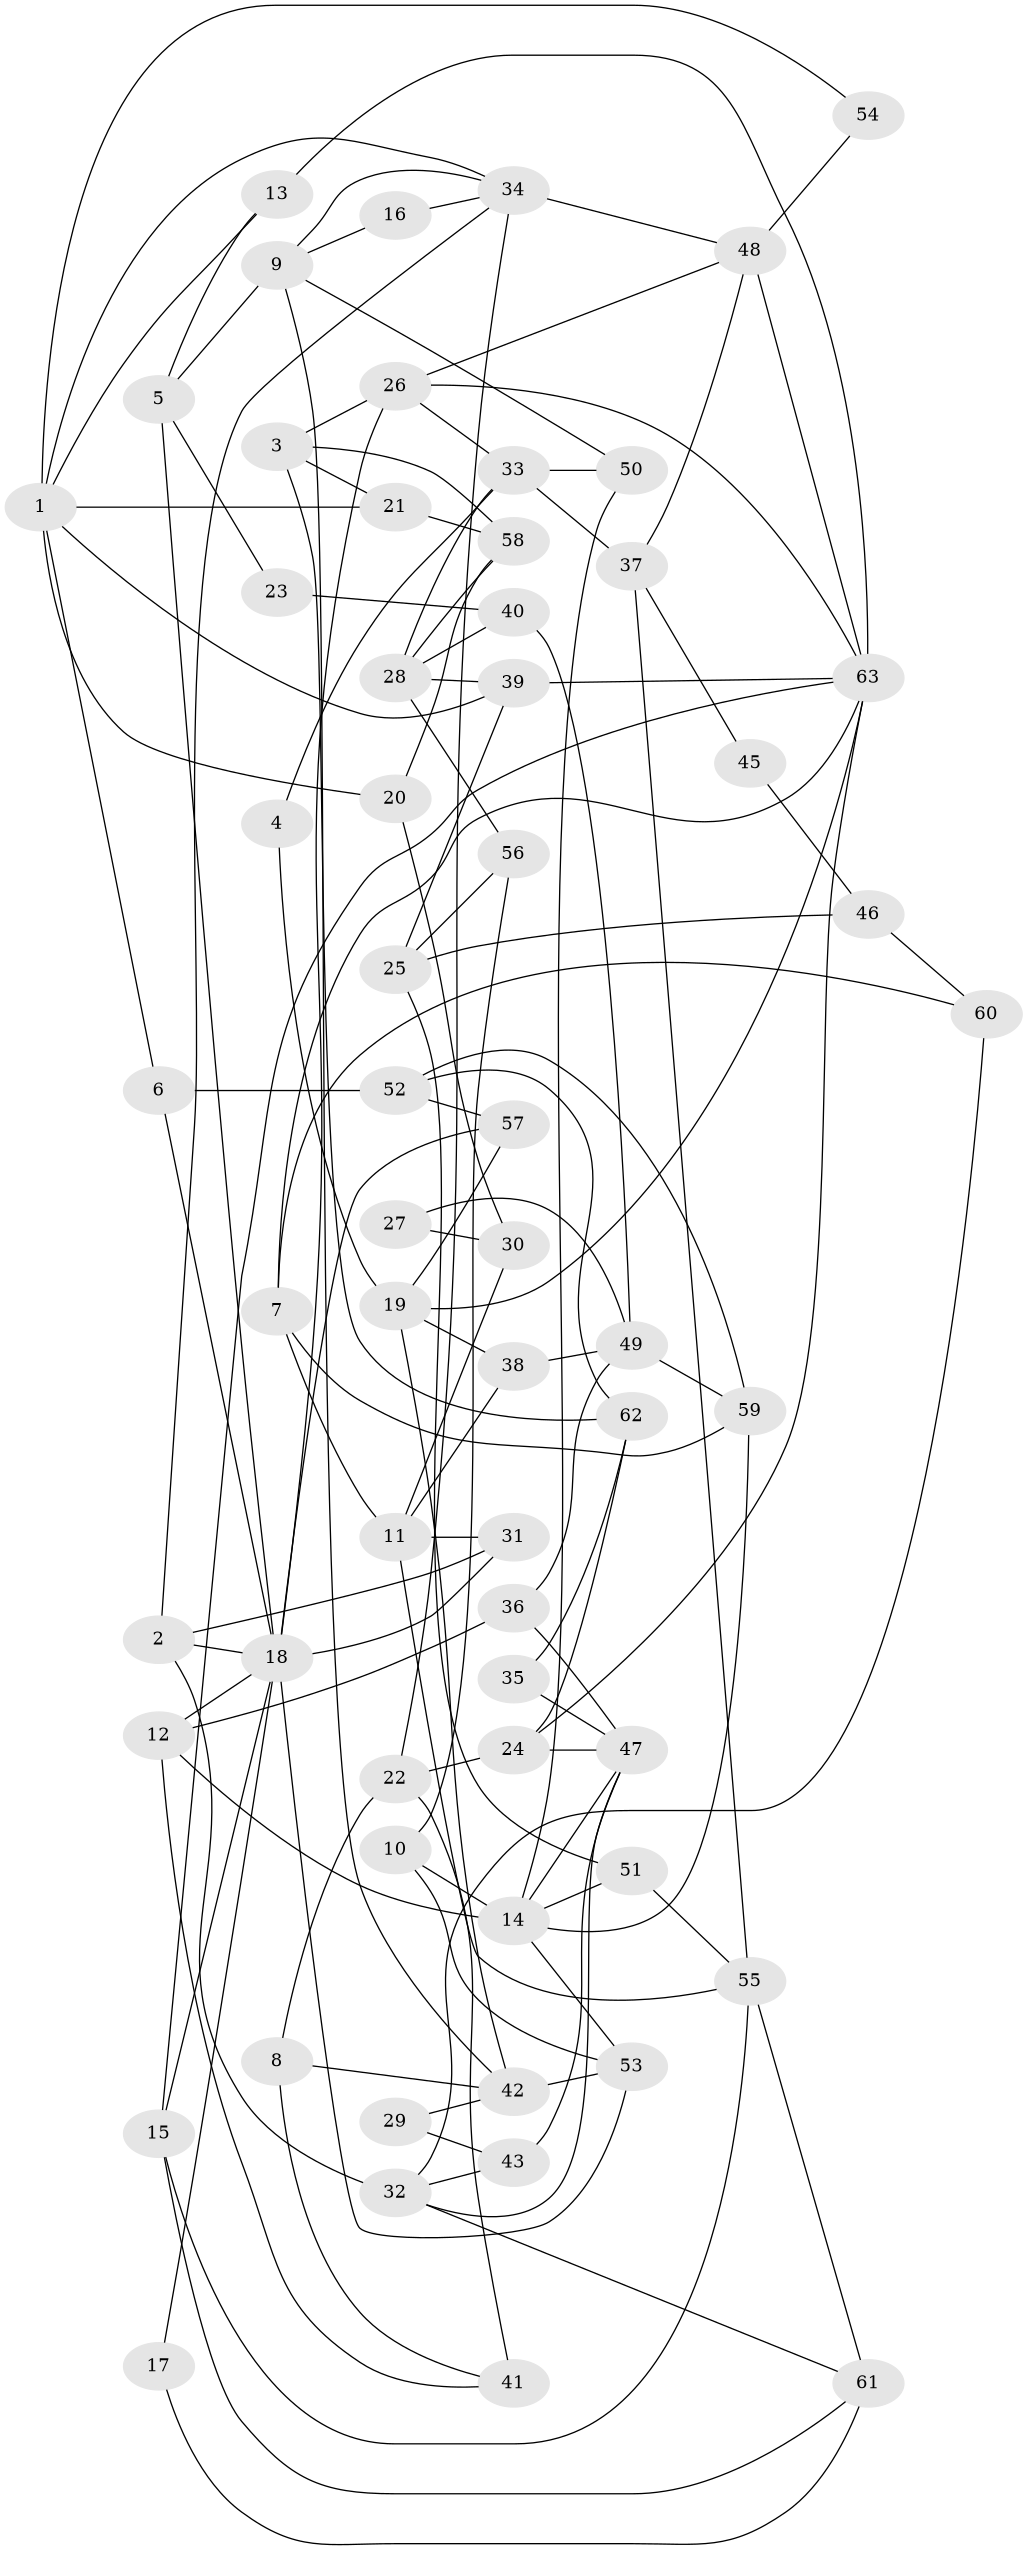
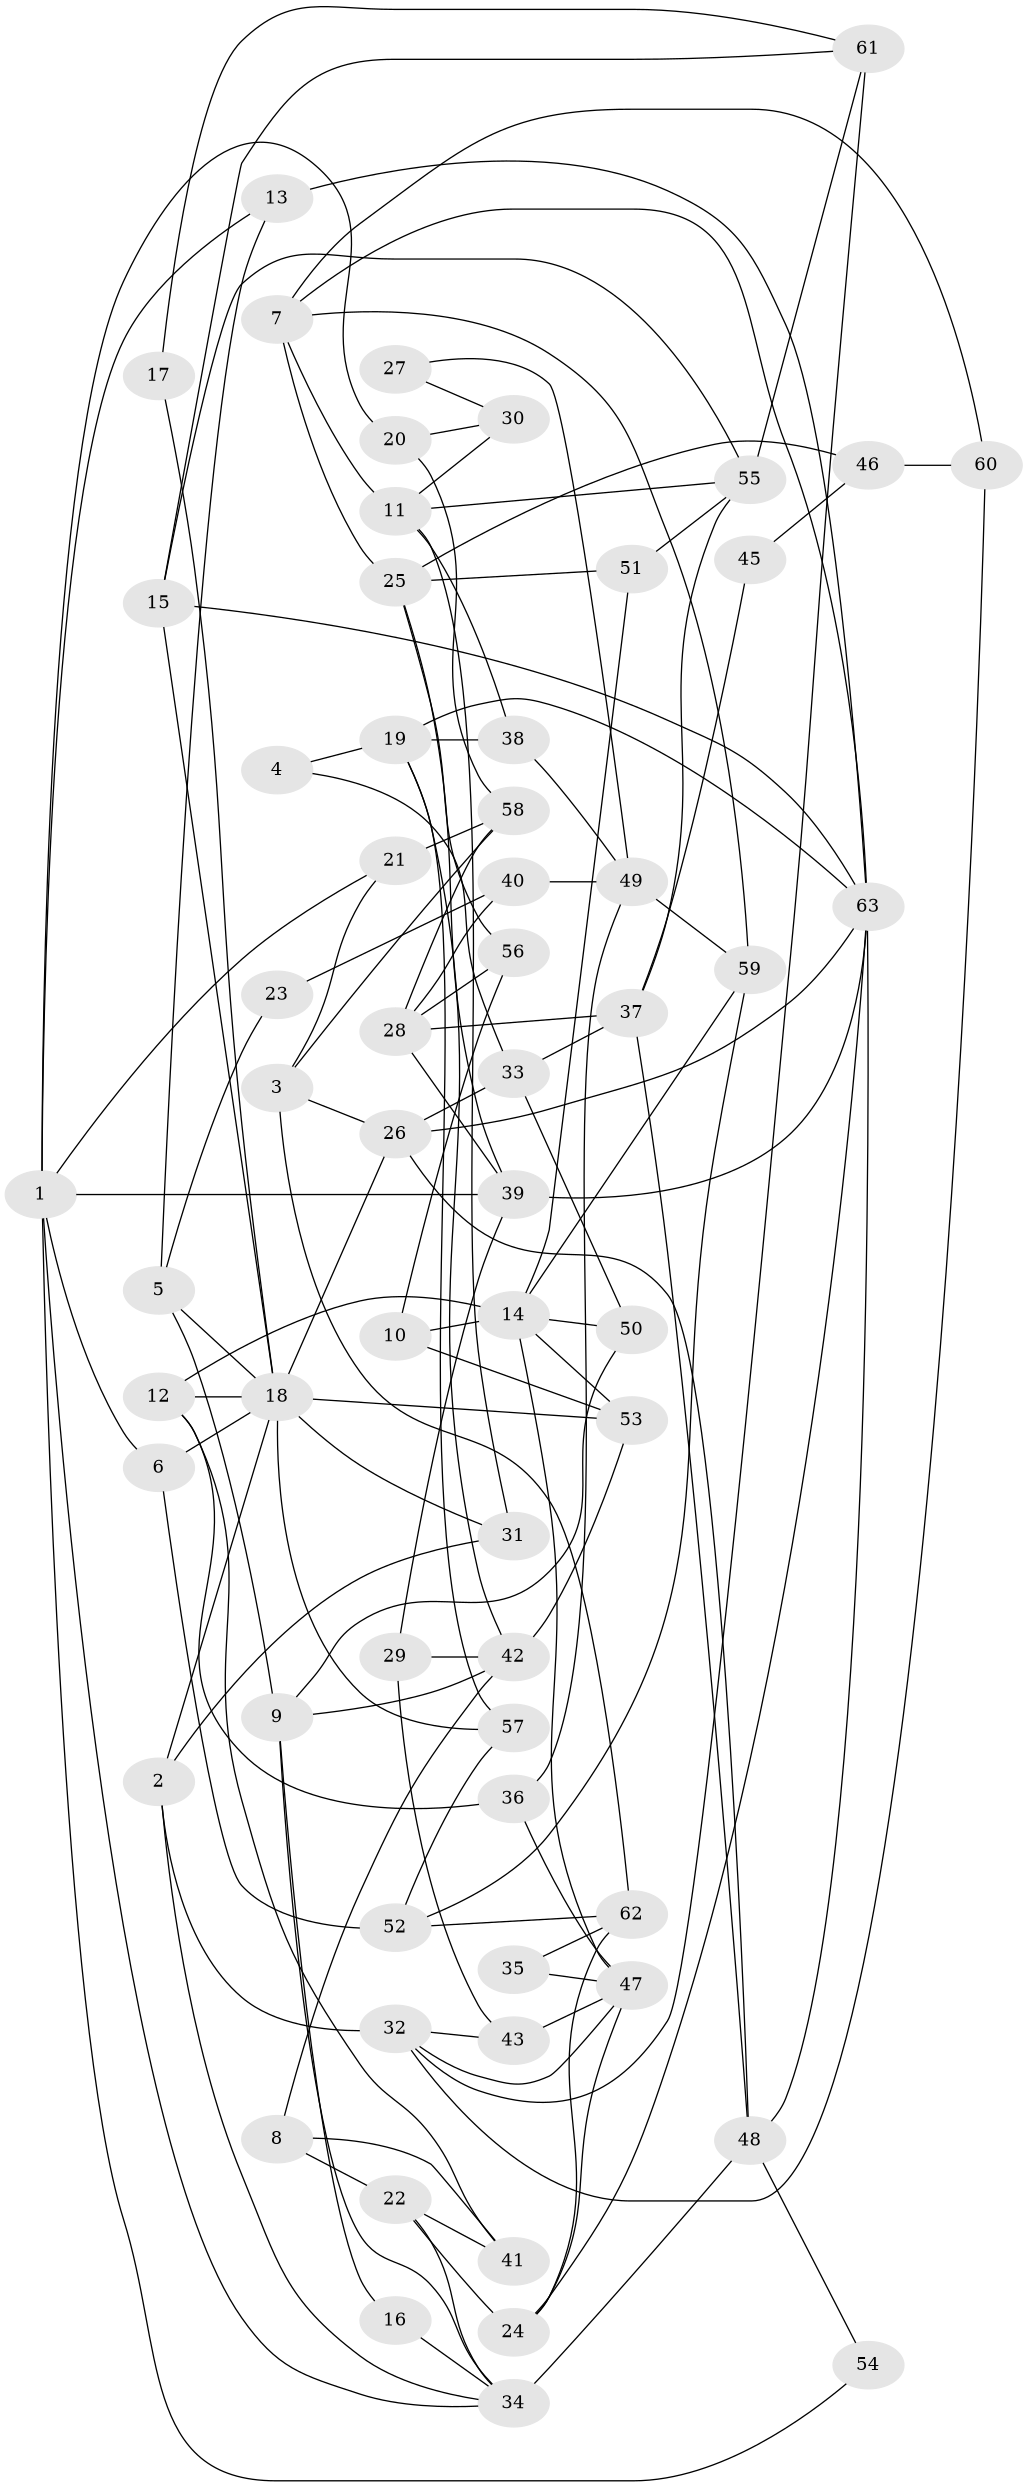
edge "7" -- "25": added
edge "33" -- "28": now "37" -- "28"
edge "39" -- "29": added
